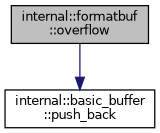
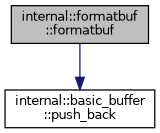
node "internal::formatbuf ::overflow": label "internal::formatbuf ::overflow" -> "internal::formatbuf ::formatbuf"
